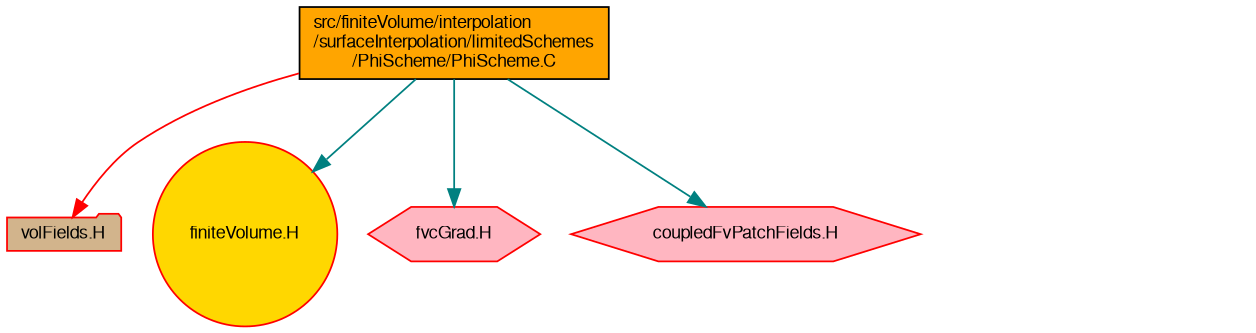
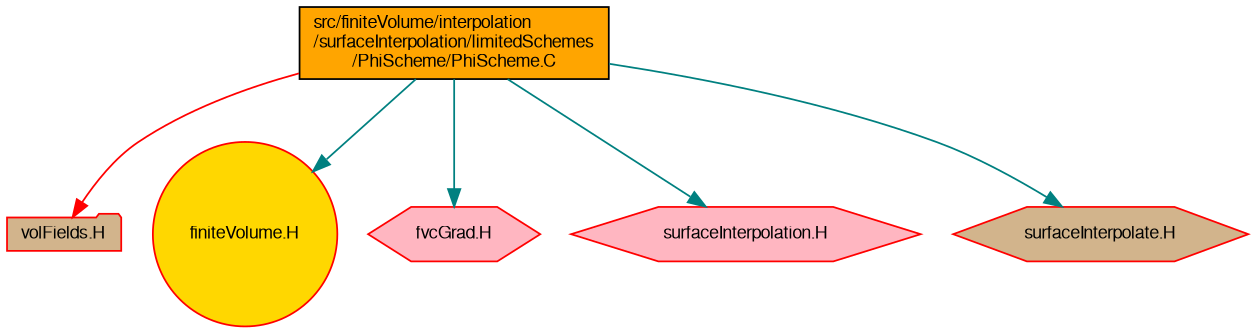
node "coupledFvPatchFields.H": label "coupledFvPatchFields.H" -> "surfaceInterpolation.H"
node "surfaceInterpolate.H": added
